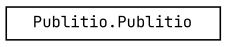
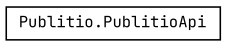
node "Publitio.Publitio": label "Publitio.Publitio" -> "Publitio.PublitioApi"
